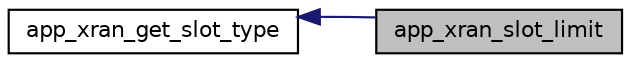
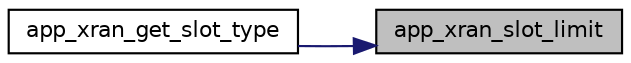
edge "app_xran_slot_limit" -> "app_xran_get_slot_type": reversed
